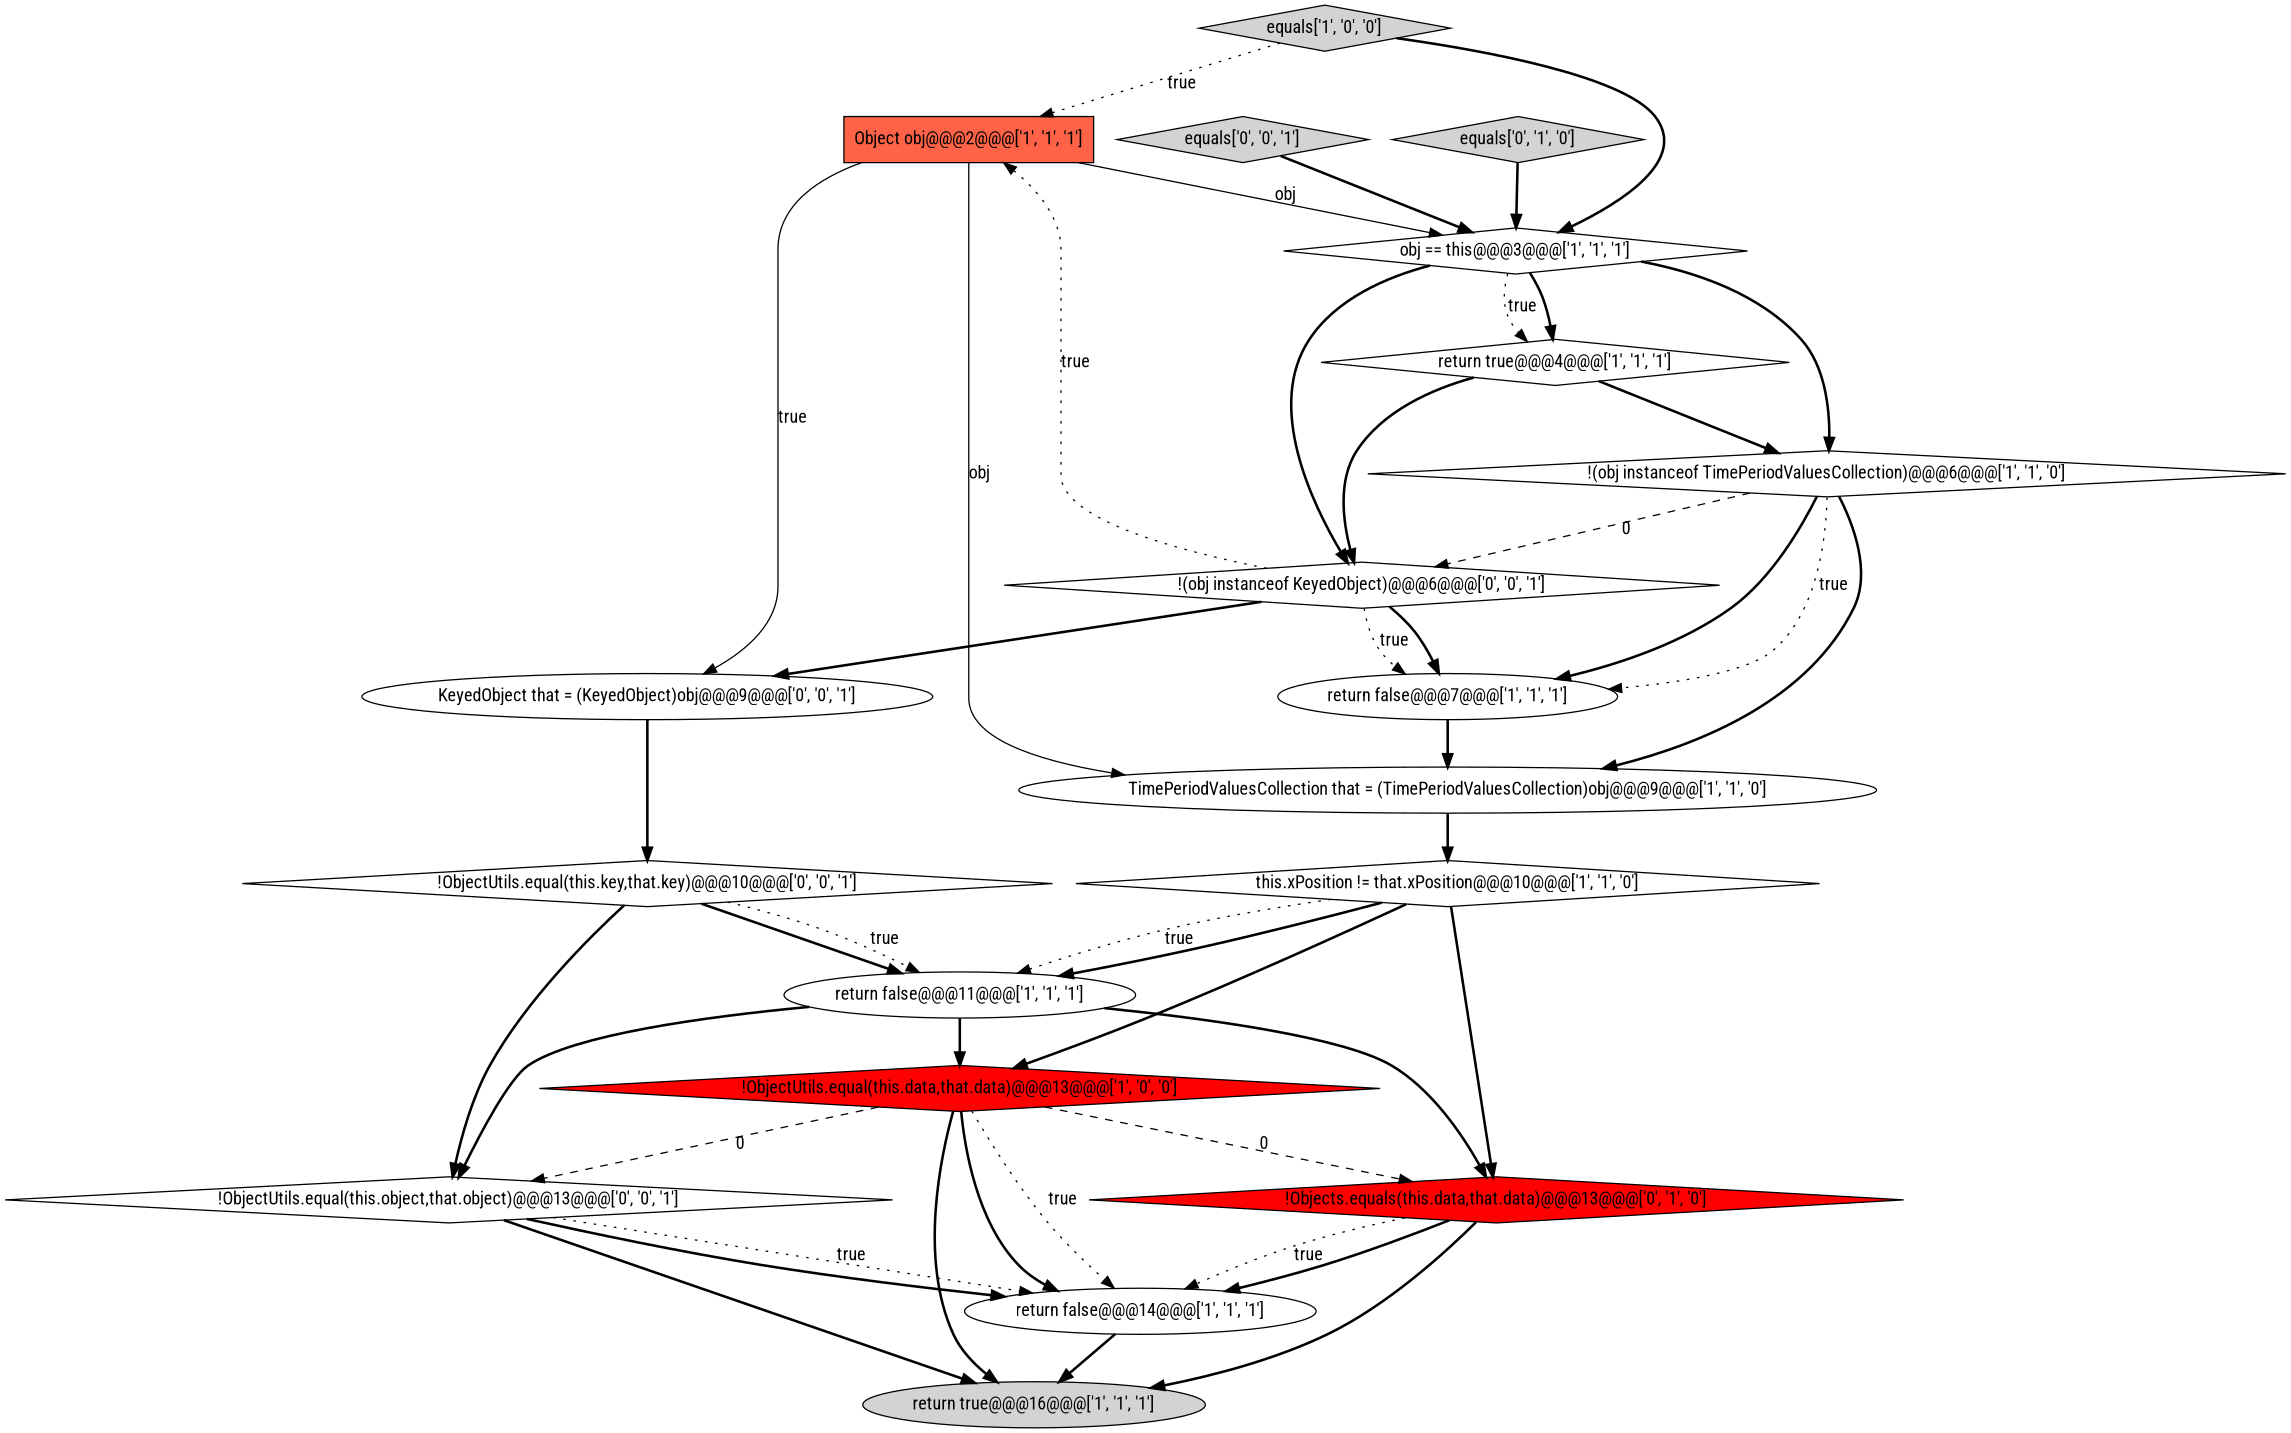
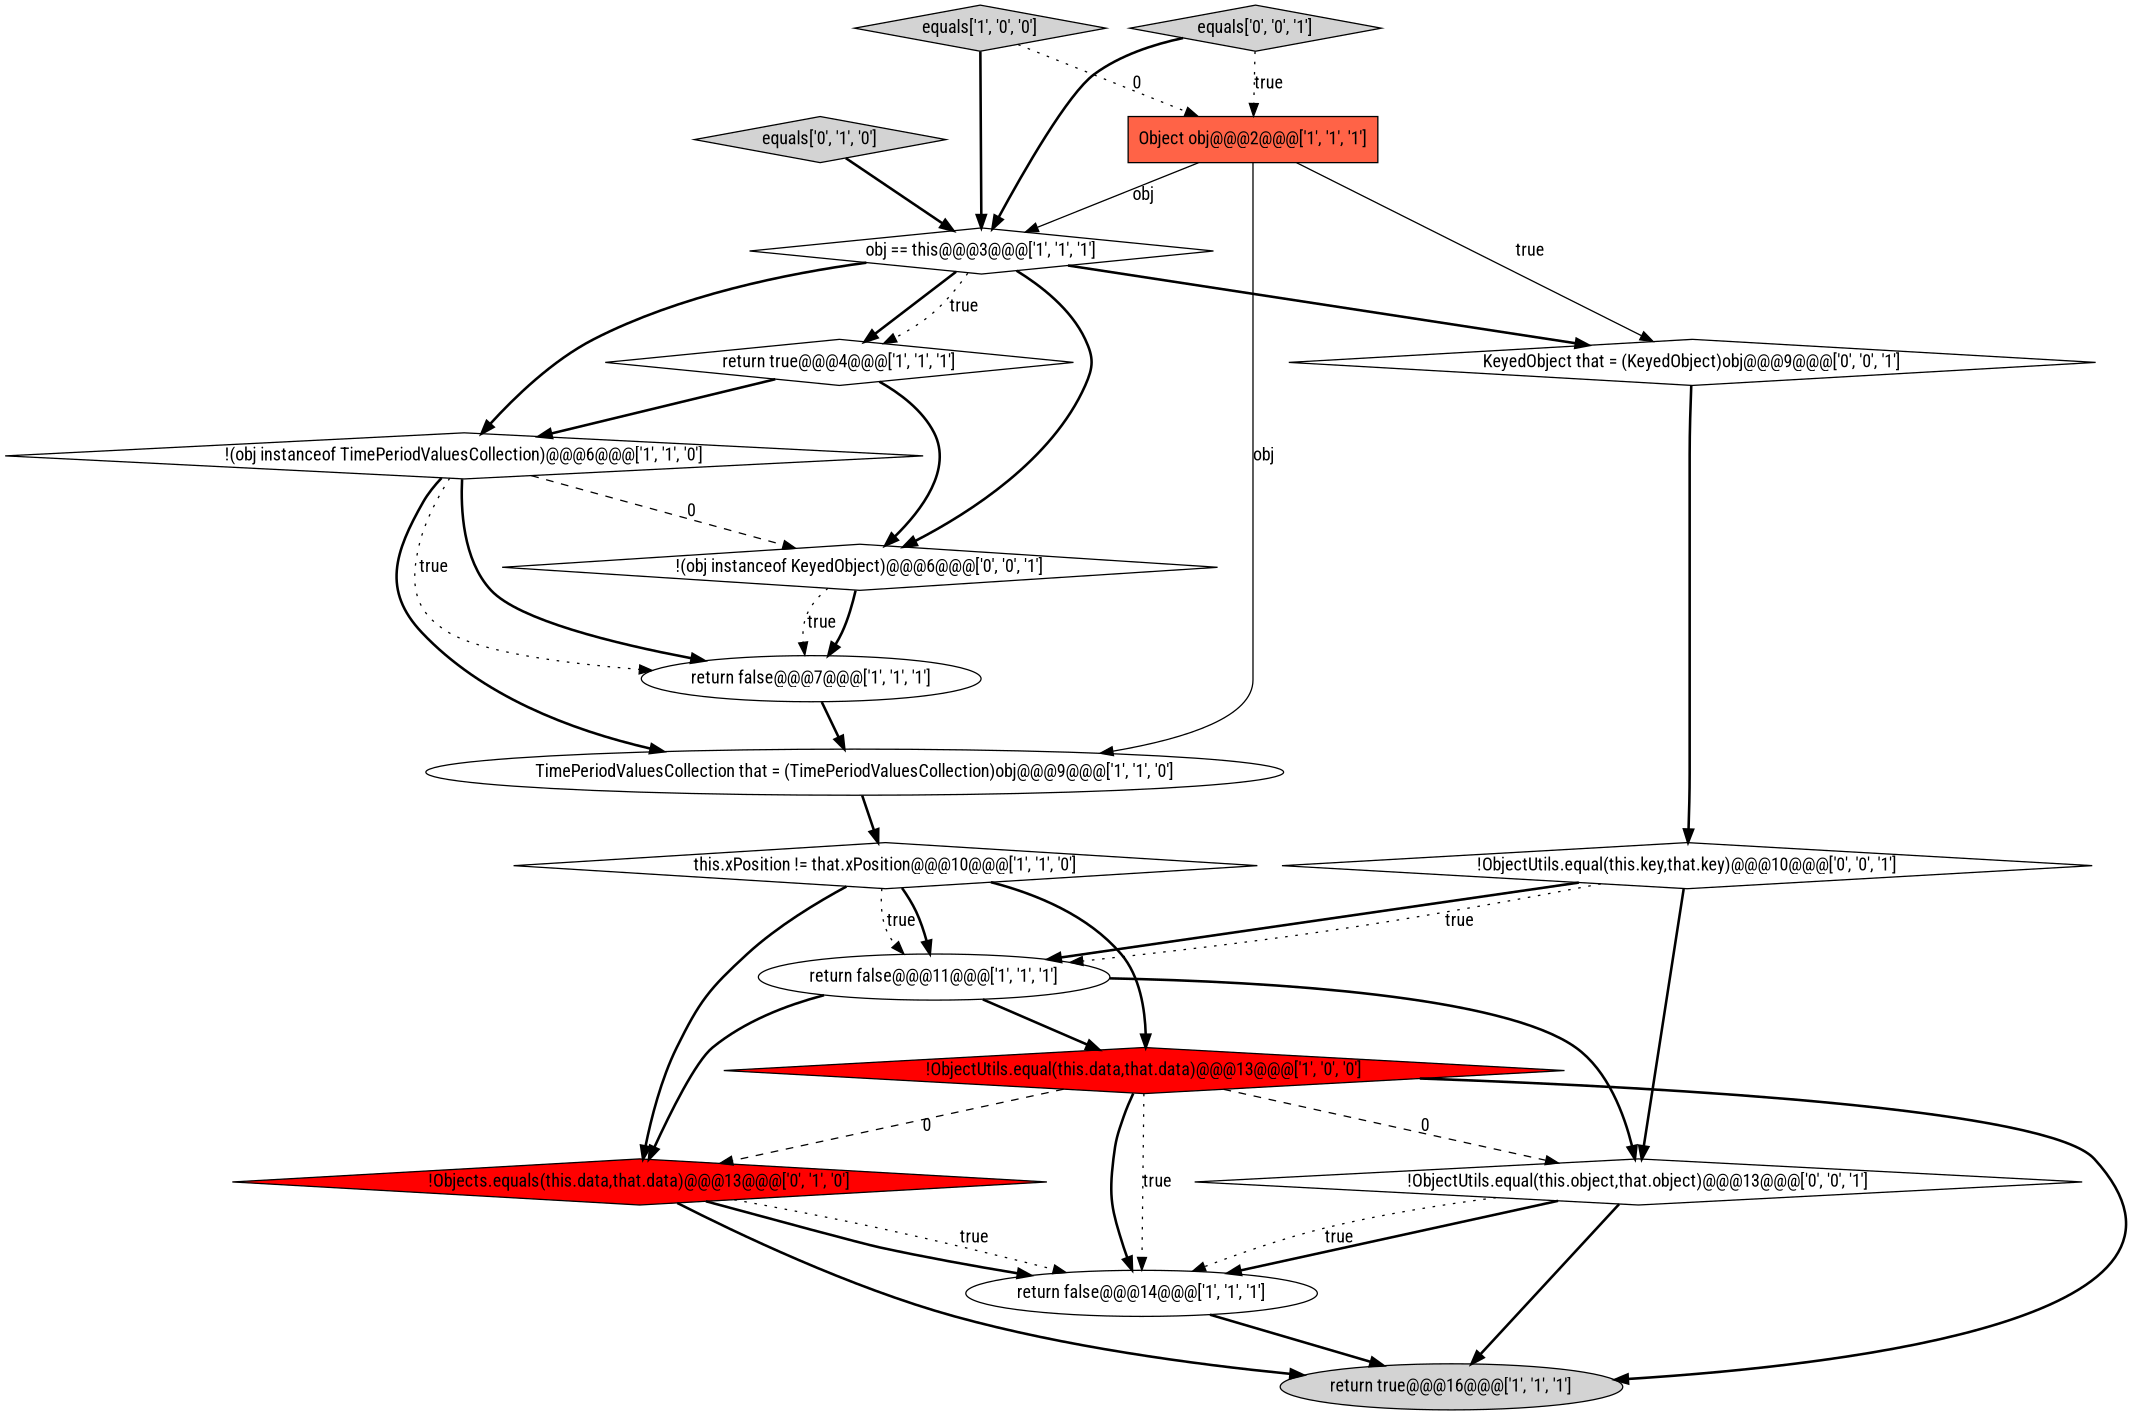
edge "equals['1', '0', '0']" -> "Object obj@@@2@@@['1', '1', '1']": label "true" -> "0"
edge "!(obj instanceof KeyedObject)@@@6@@@['0', '0', '1']" -> "Object obj@@@2@@@['1', '1', '1']": now "equals['0', '0', '1']" -> "Object obj@@@2@@@['1', '1', '1']"
edge "!(obj instanceof KeyedObject)@@@6@@@['0', '0', '1']" -> "KeyedObject that = (KeyedObject)obj@@@9@@@['0', '0', '1']": now "obj == this@@@3@@@['1', '1', '1']" -> "KeyedObject that = (KeyedObject)obj@@@9@@@['0', '0', '1']"
node "KeyedObject that = (KeyedObject)obj@@@9@@@['0', '0', '1']": shape ellipse -> diamond
